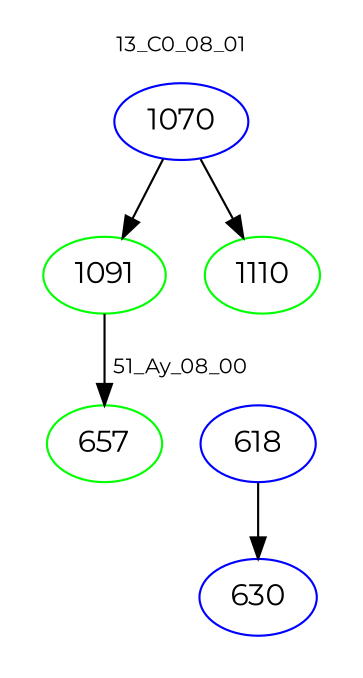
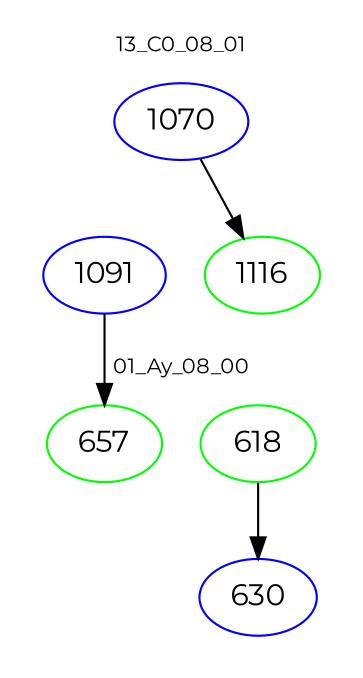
edge "1070" -> "1091": removed
node "1091": color green -> blue
node "1110": label "1110" -> "1116"
cluster "51_Ay_08_00": label "51_Ay_08_00" -> "01_Ay_08_00"
node "618": color blue -> green
